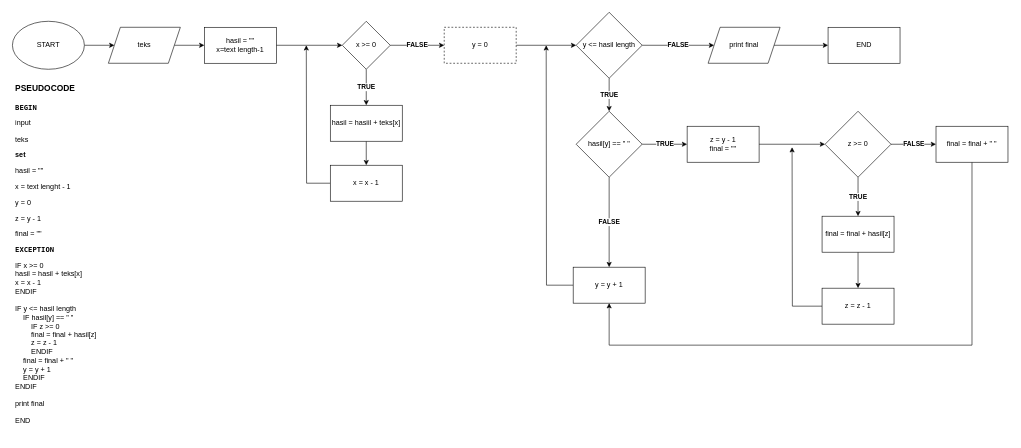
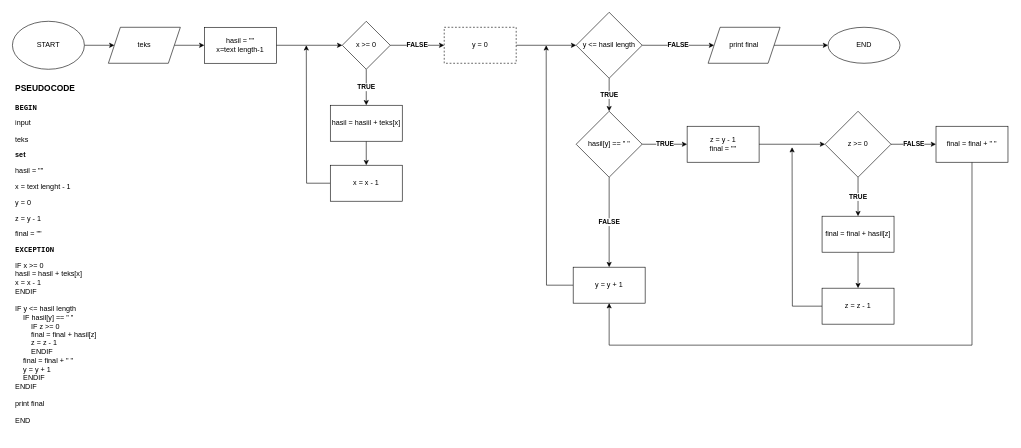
node "END": shape rectangle -> ellipse
